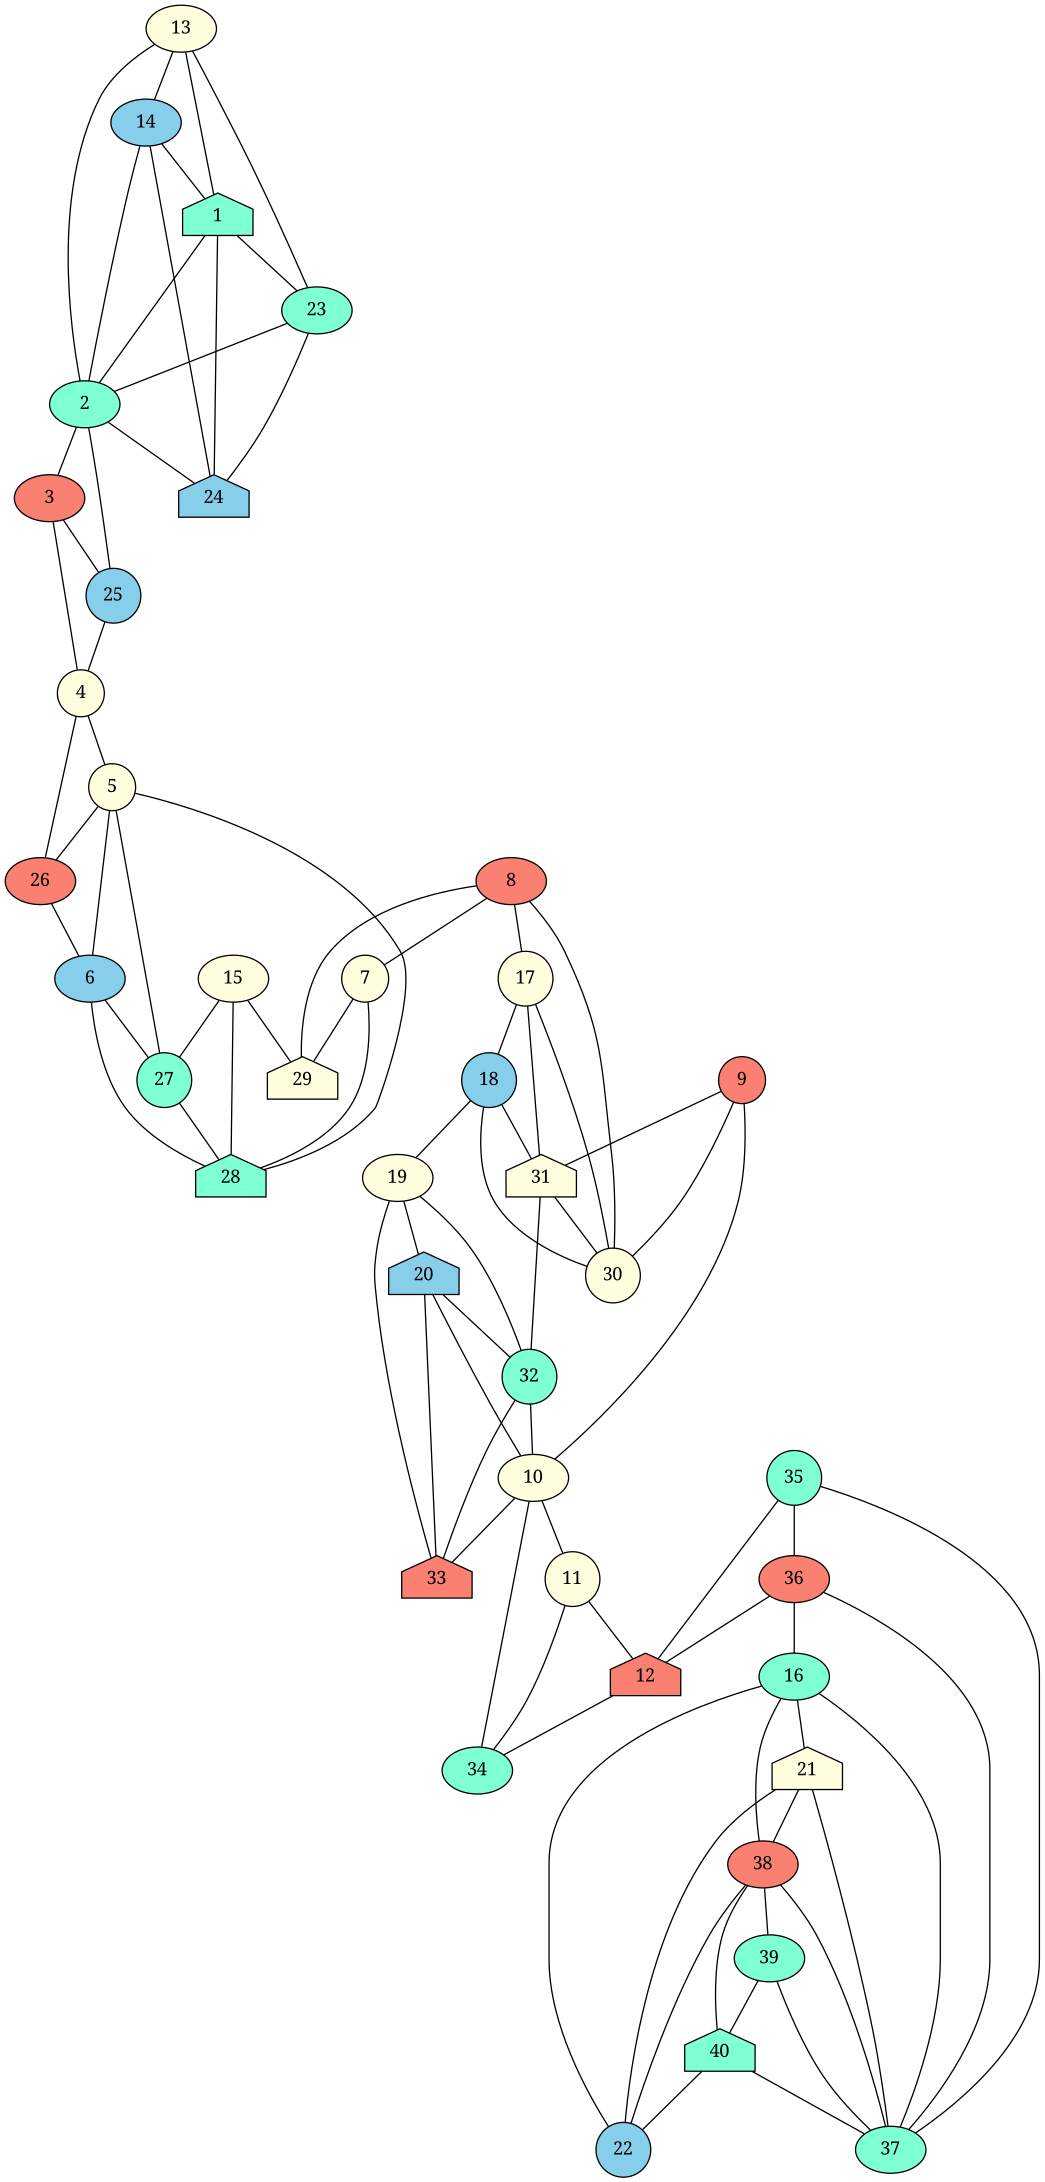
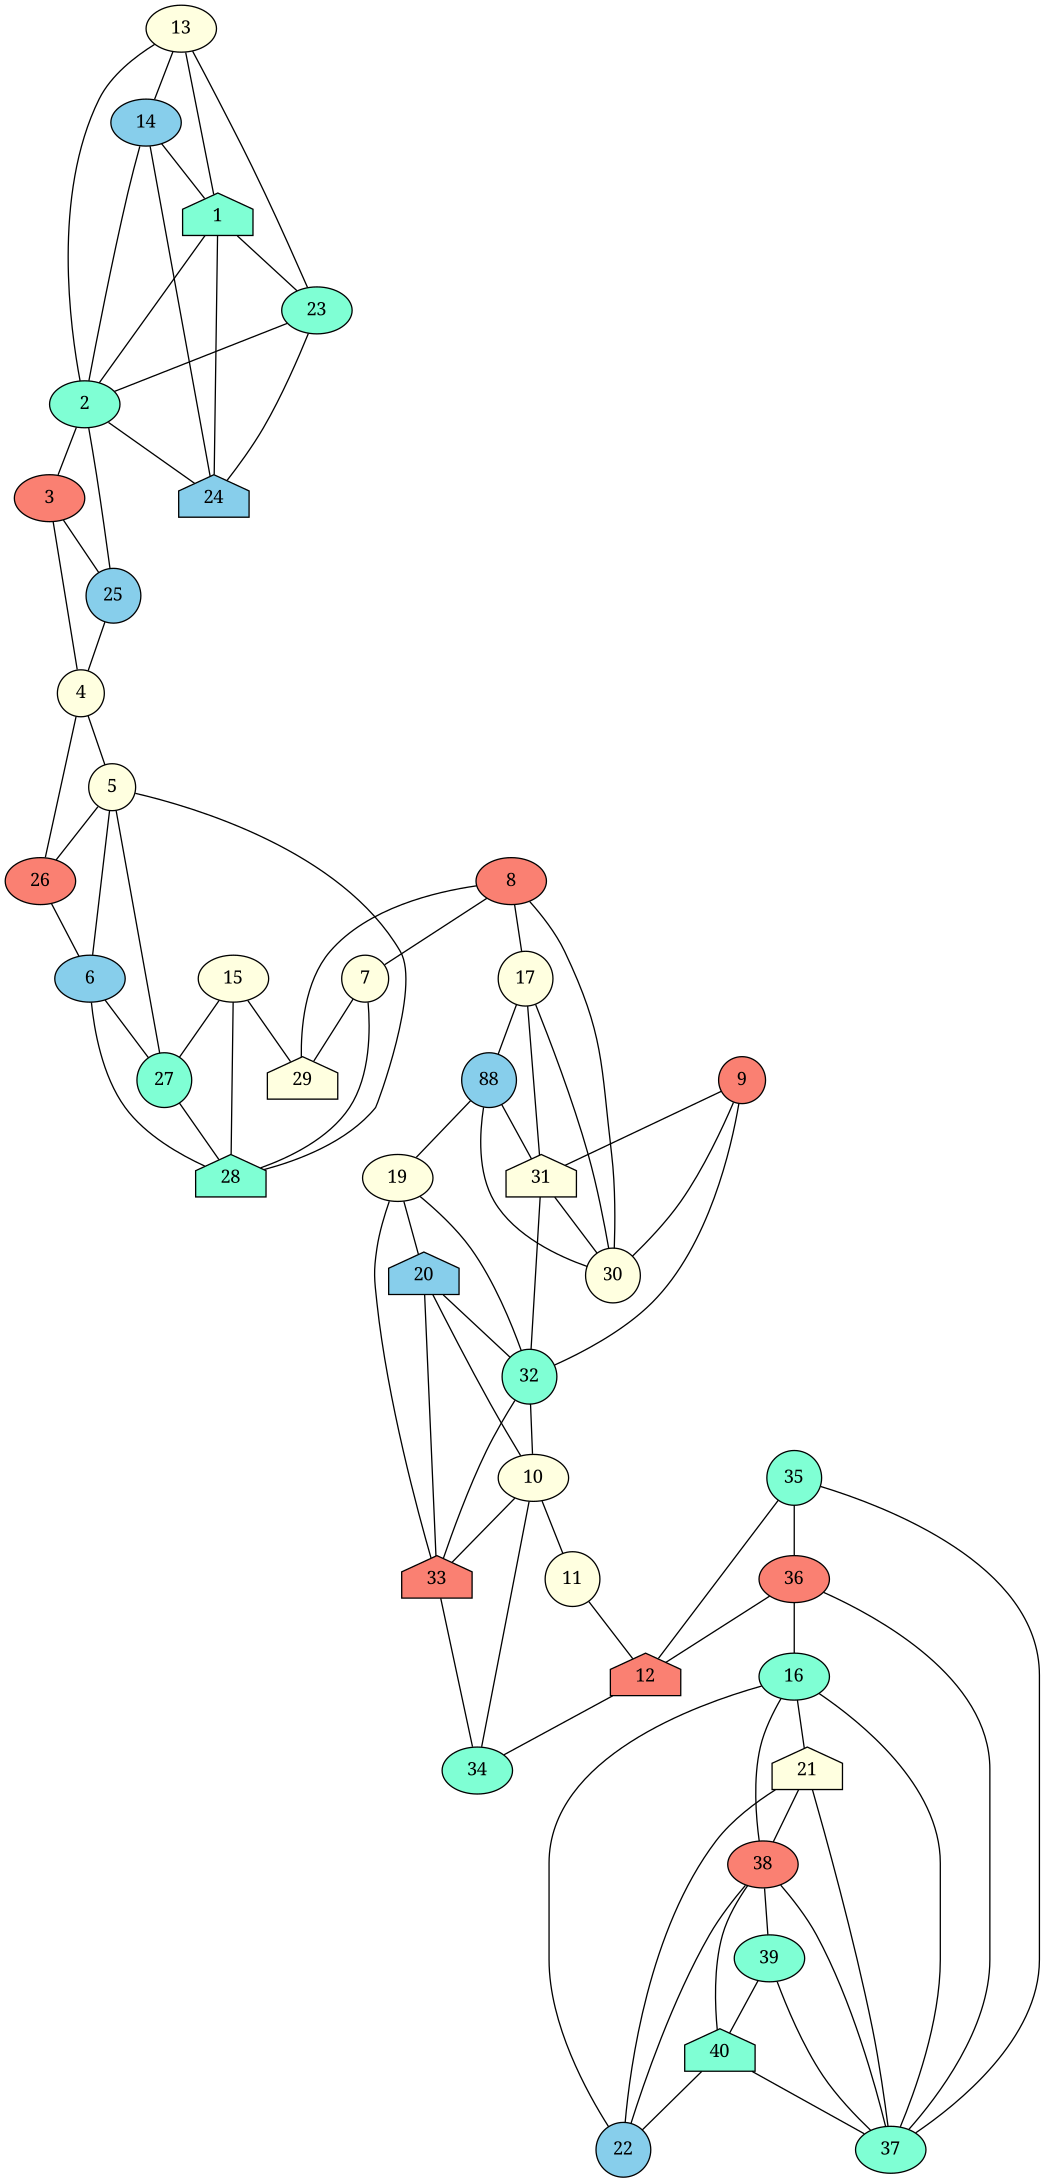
node "18": label "18" -> "88"
edge "9" -- "10": now "9" -- "32"
edge "11" -- "34": now "33" -- "34"
